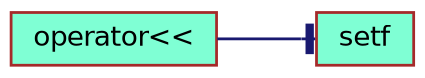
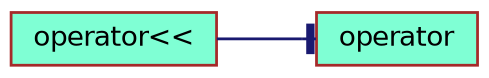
node "setf": label "setf" -> "operator"
